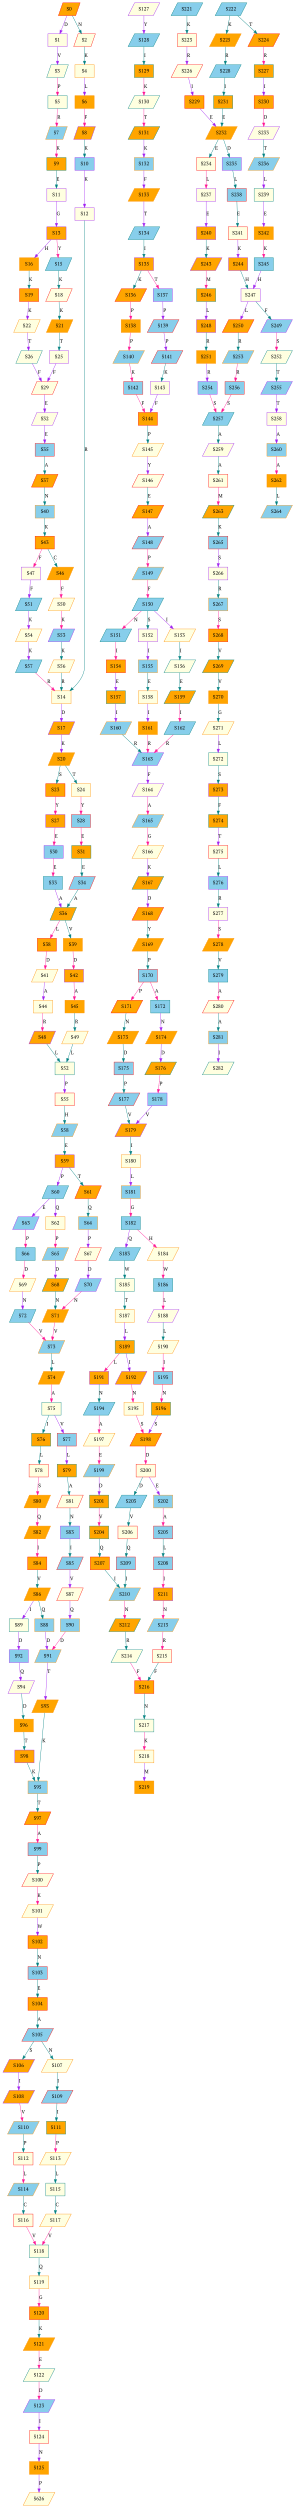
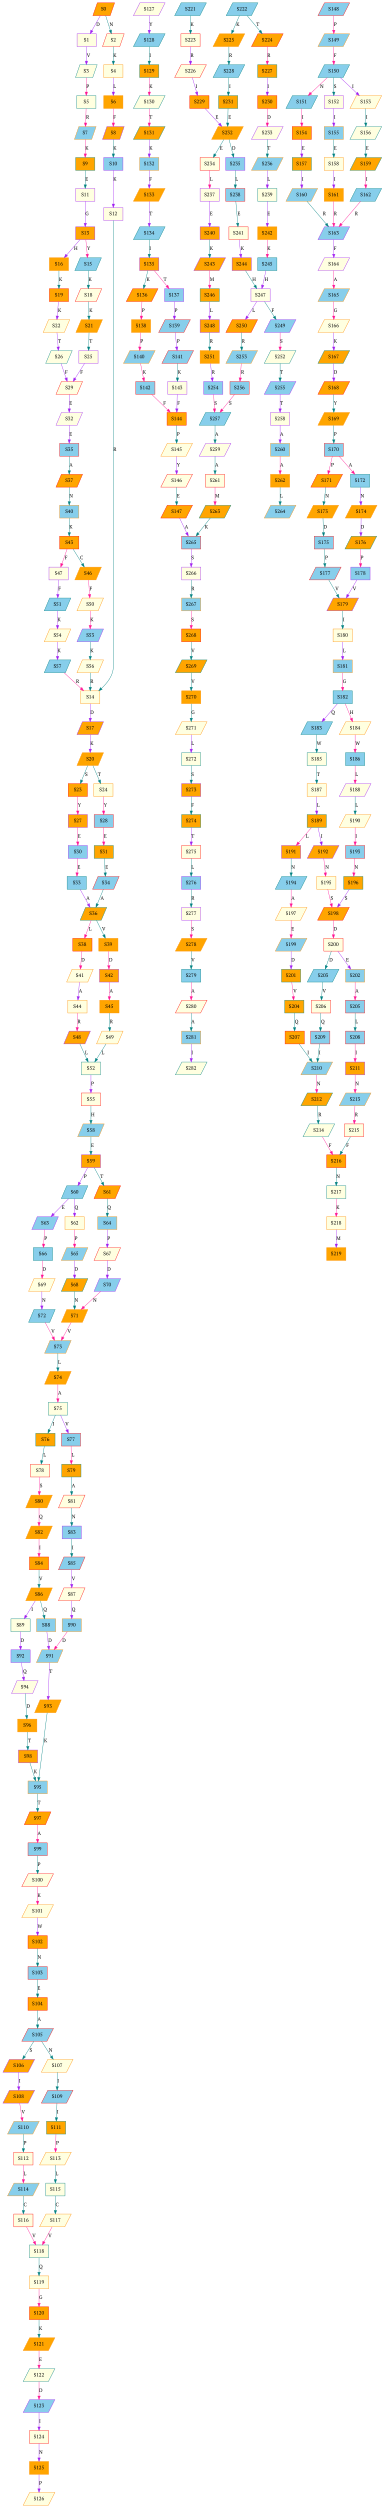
edge "S147" -> "S148": now "S147" -> "S265"
edge "S77" -> "S79": color purple -> deeppink
node "S626": label "S626" -> "S126"
